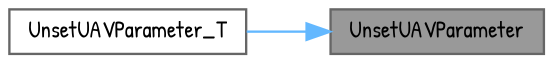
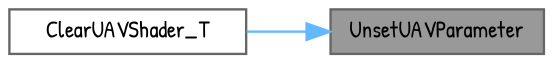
node "UnsetUAVParameter_T": label "UnsetUAVParameter_T" -> "ClearUAVShader_T"
